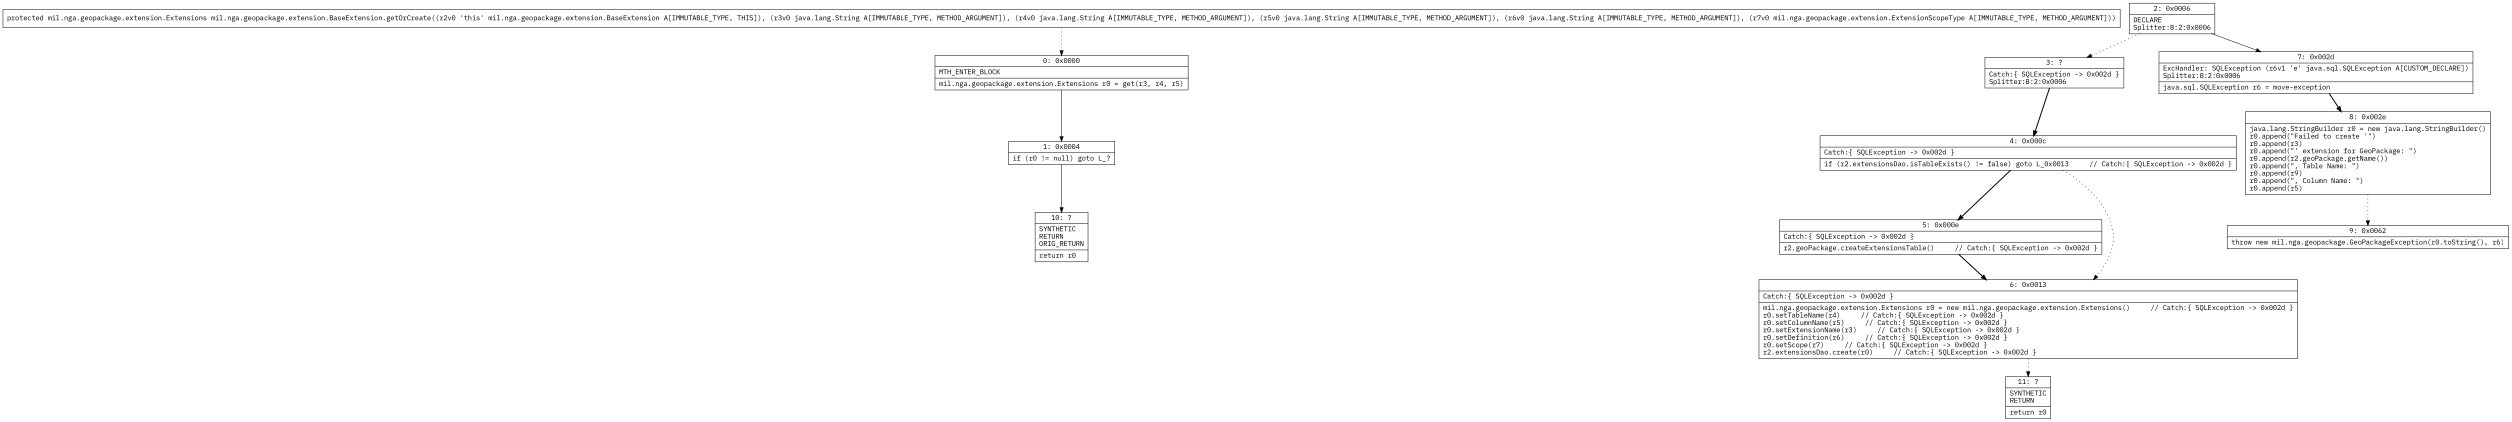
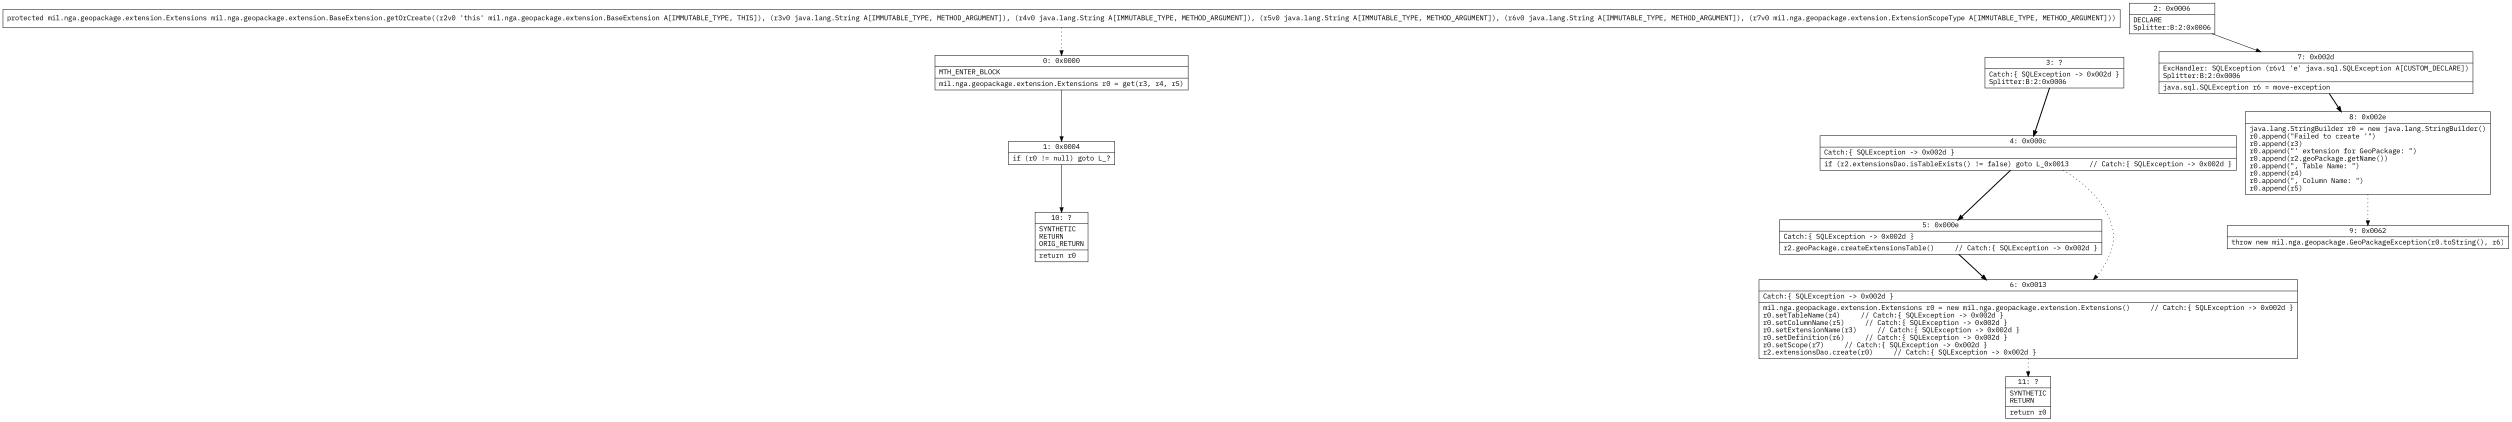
edge "2: 0x0006" -> "3: ?": removed
node "8: 0x002e": text "r0.append(r9)" -> "r0.append(r4)"
